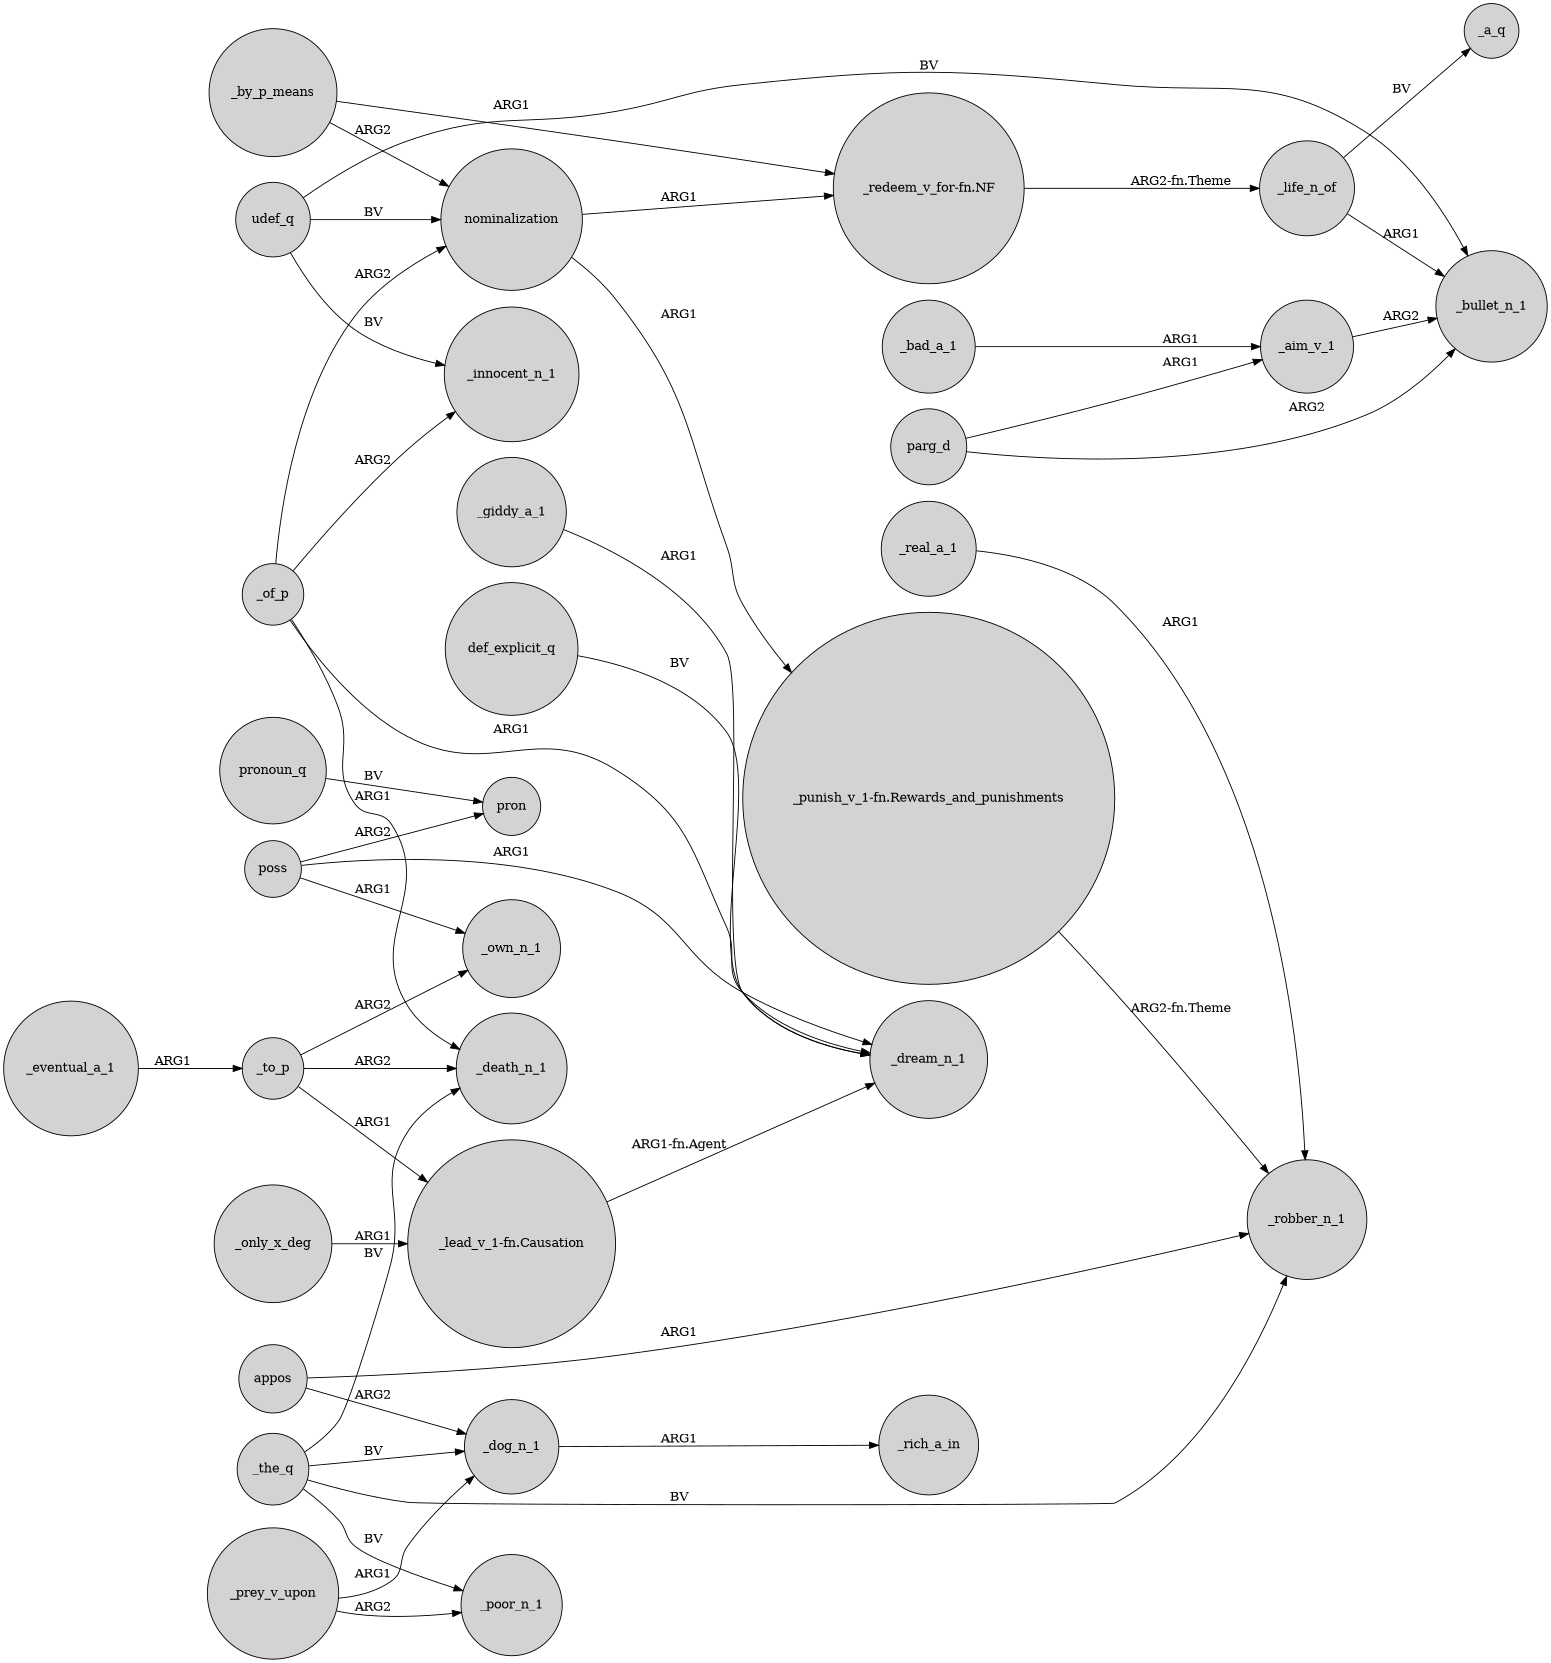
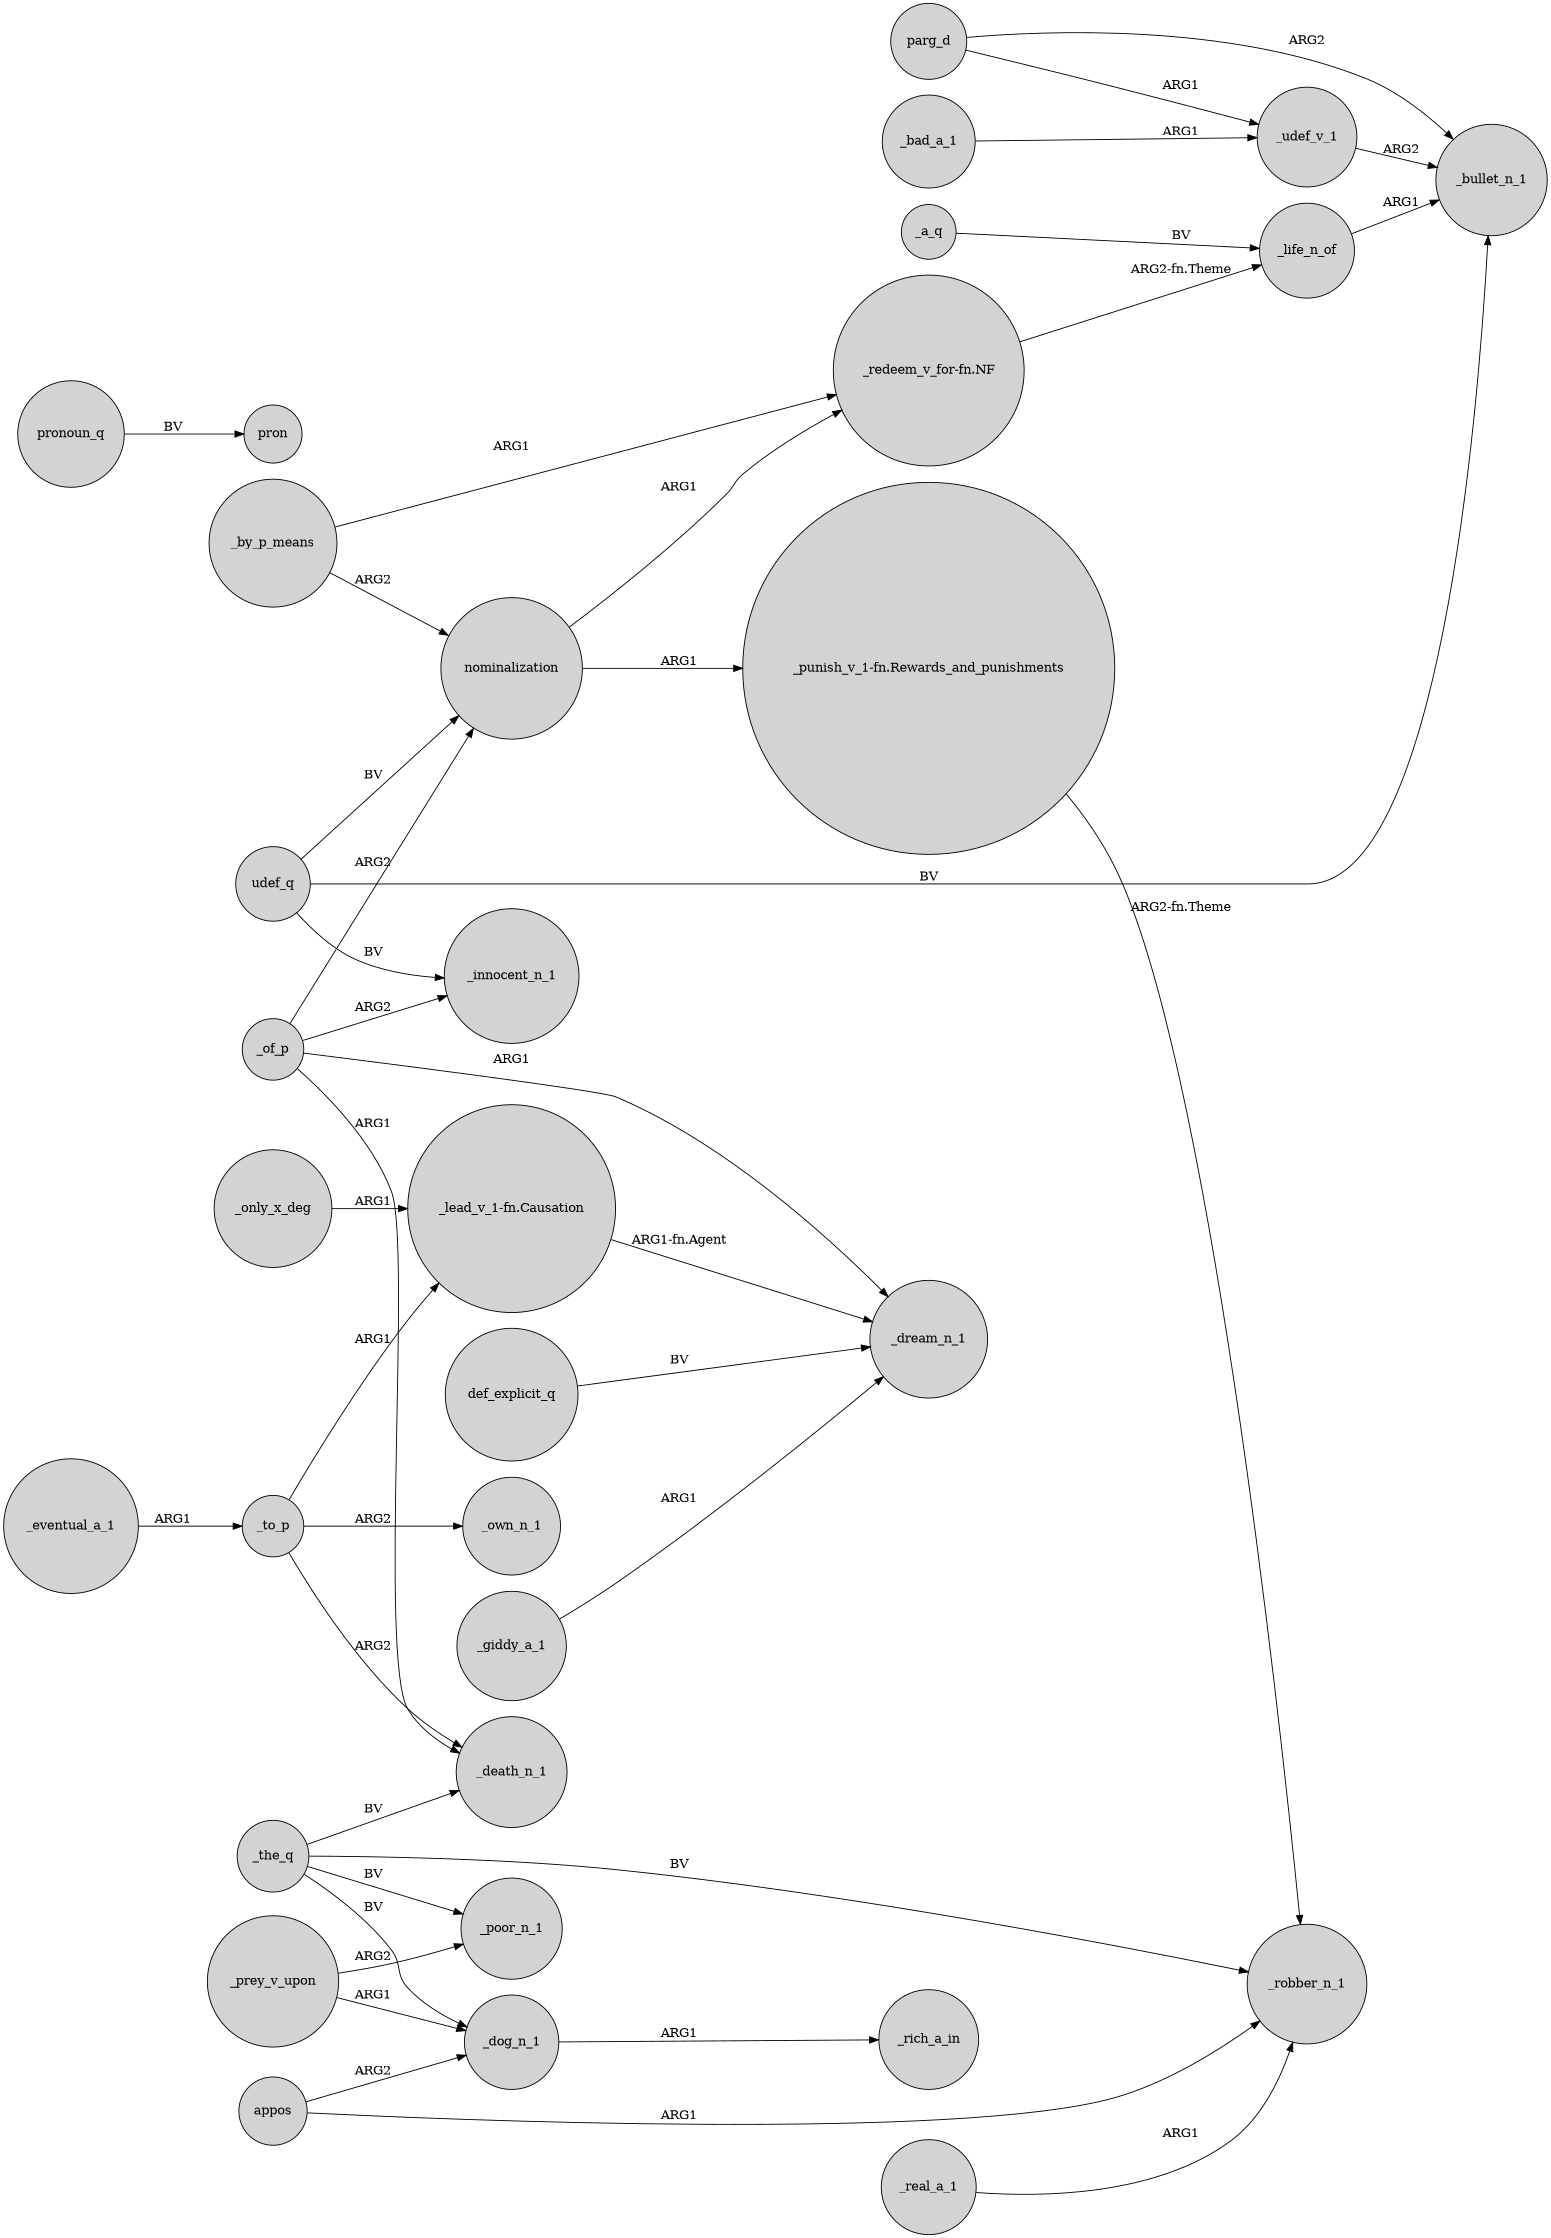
edge "_life_n_of" -> "_a_q": reversed
node "_aim_v_1": label "_aim_v_1" -> "_udef_v_1"
node "poss": removed
